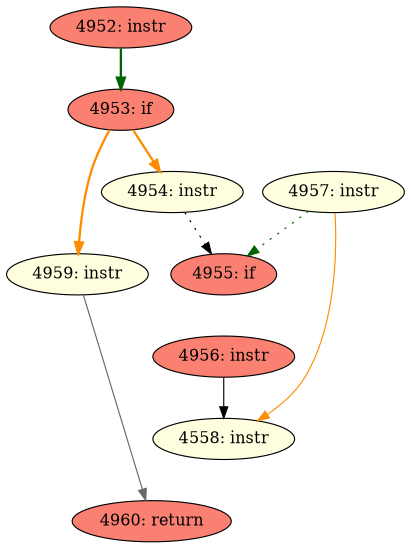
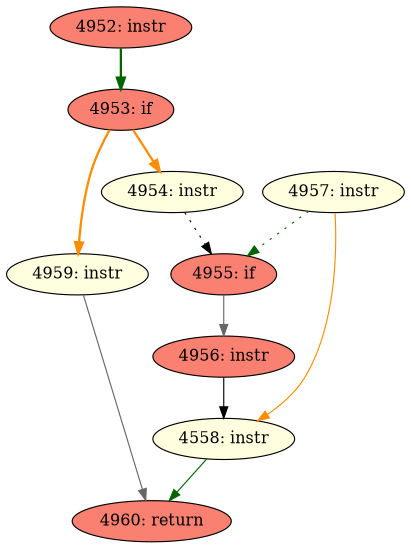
edge "4955: if" -> "4956: instr": added
edge "4558: instr" -> "4960: return": added
